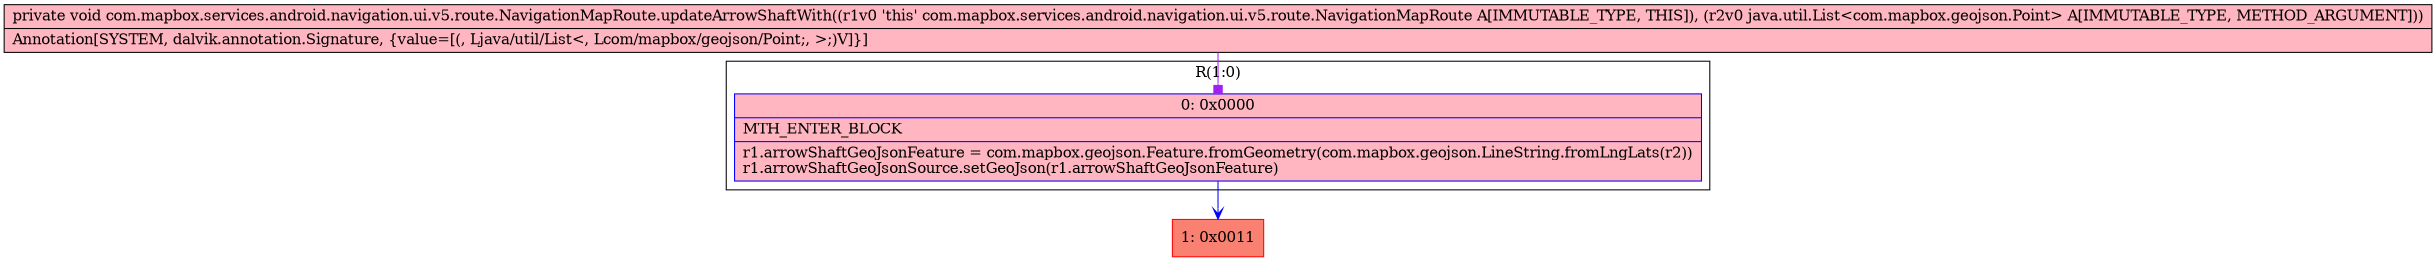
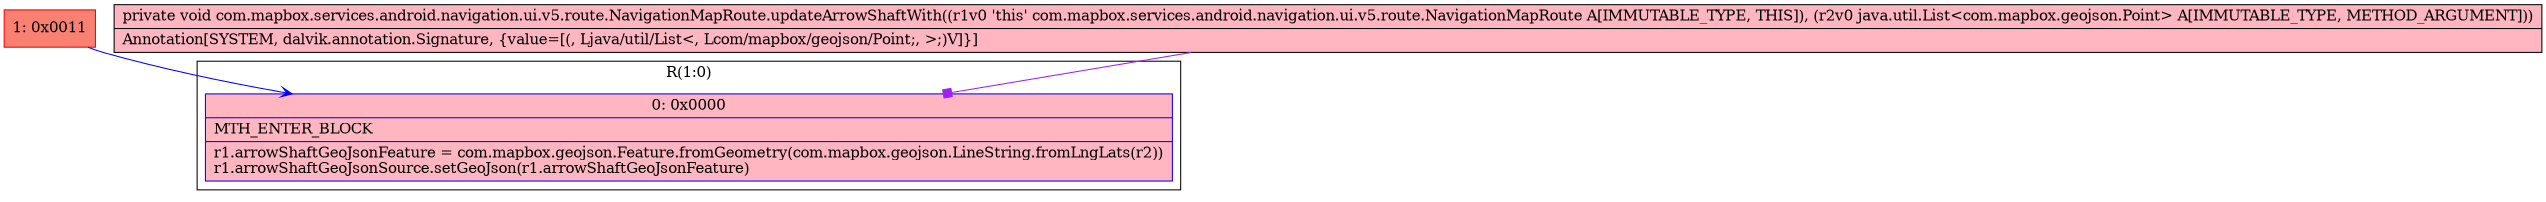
edge "0: 0x0000" -> "1: 0x0011": reversed
